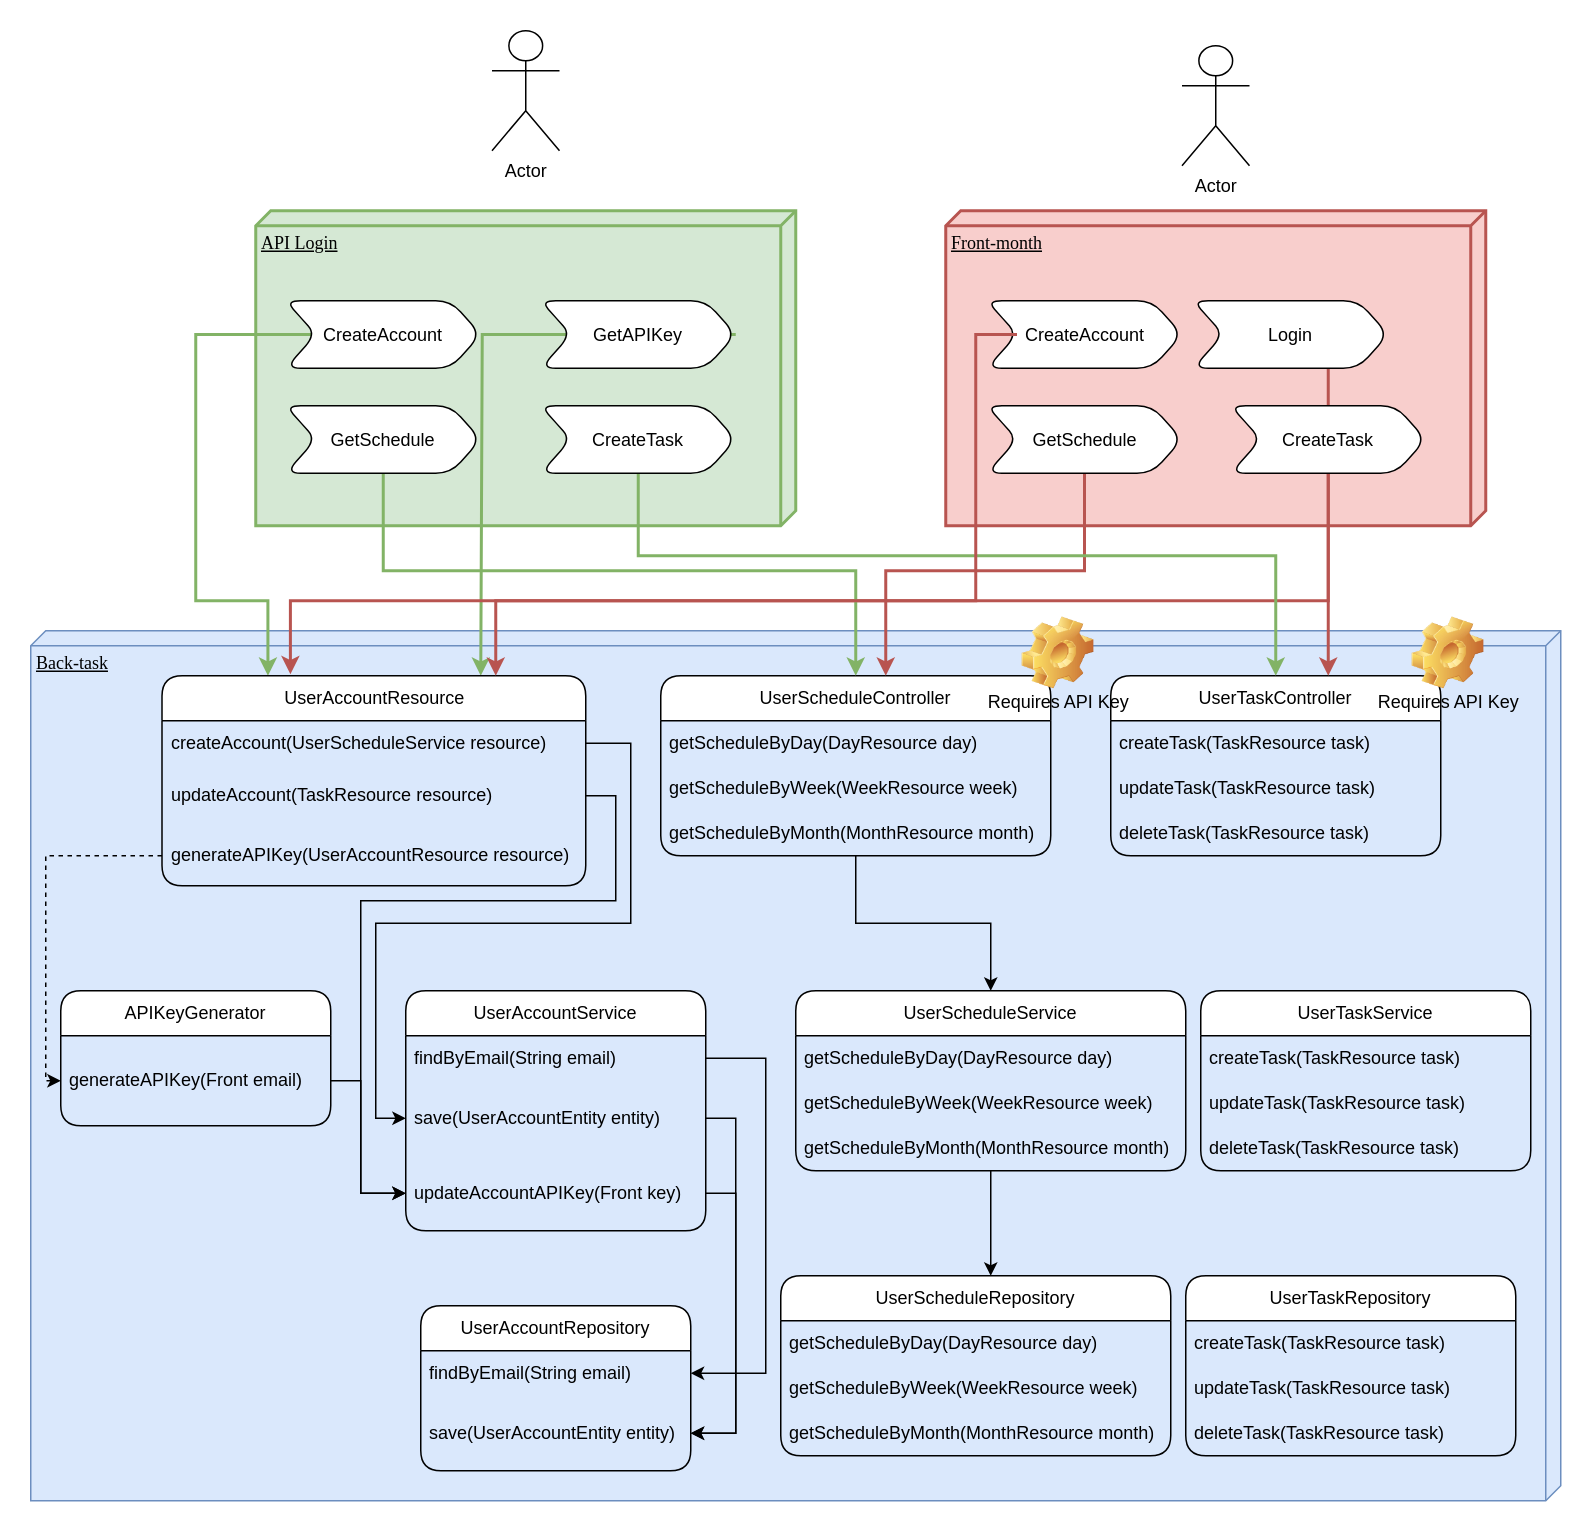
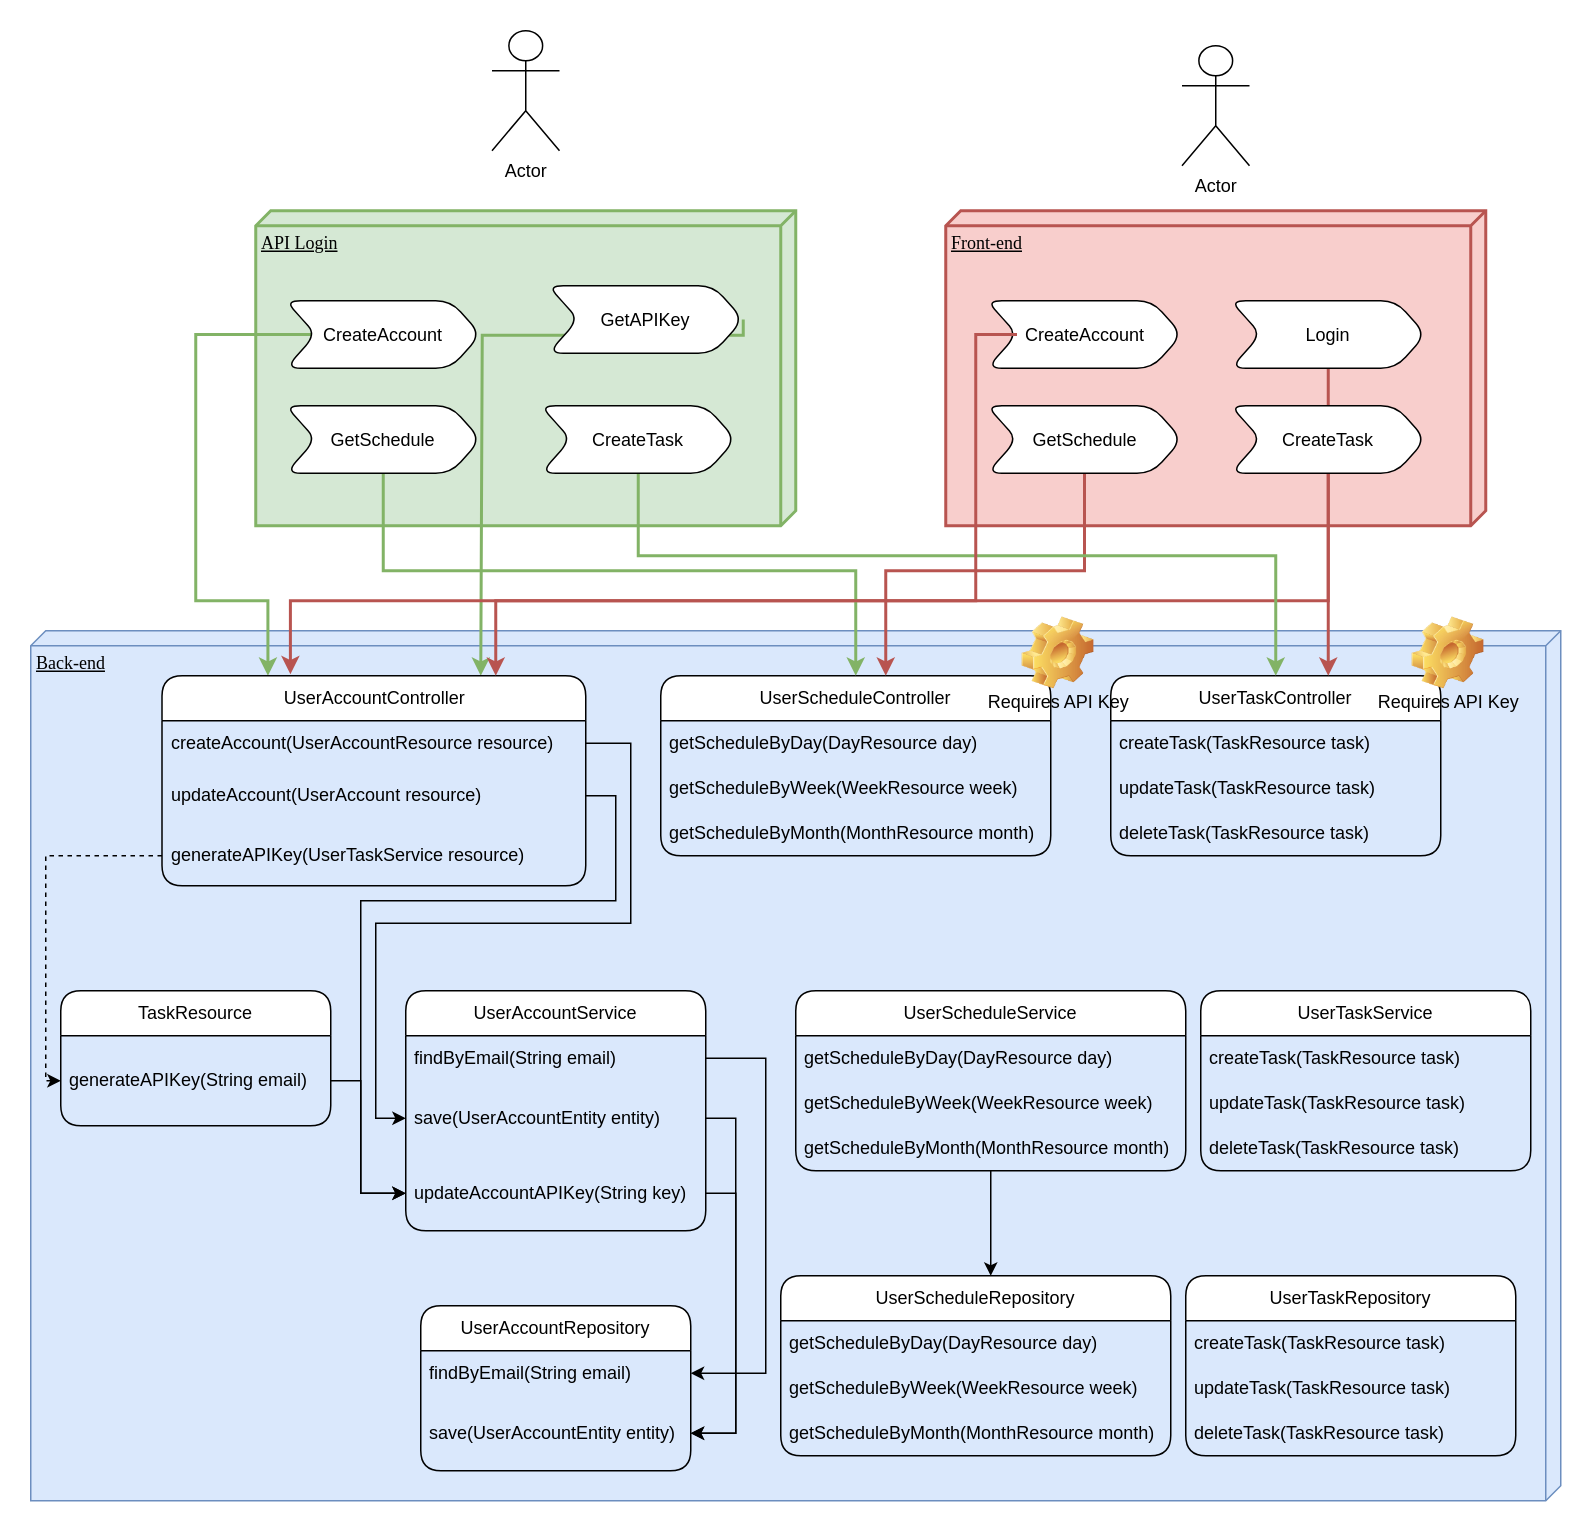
node "Front-month": label "Front-month" -> "Front-end"
node "GetAPIKey": moved (638, 335) -> (646, 320)
node "Login": moved (1291, 335) -> (1328, 335)
node "Back-task": label "Back-task" -> "Back-end"
node "UserAccountResource": label "UserAccountResource" -> "UserAccountController"
node "createAccount(UserScheduleService resource)": label "createAccount(UserScheduleService resource)" -> "createAccount(UserAccountResource resource)"
node "updateAccount(TaskResource resource)": label "updateAccount(TaskResource resource)" -> "updateAccount(UserAccount resource)"
node "generateAPIKey(UserAccountResource resource)": label "generateAPIKey(UserAccountResource resource)" -> "generateAPIKey(UserTaskService resource)"
edge "UserScheduleController" -> "UserScheduleService": removed
node "APIKeyGenerator": label "APIKeyGenerator" -> "TaskResource"
node "generateAPIKey(Front email)": label "generateAPIKey(Front email)" -> "generateAPIKey(String email)"
node "updateAccountAPIKey(Front key)": label "updateAccountAPIKey(Front key)" -> "updateAccountAPIKey(String key)"
